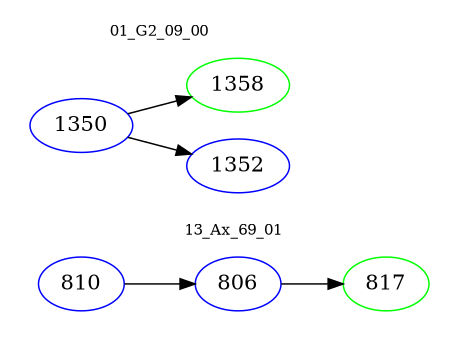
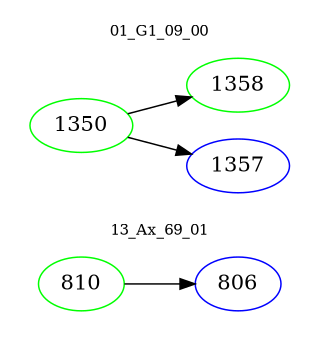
cluster "01_G2_09_00": label "01_G2_09_00" -> "01_G1_09_00"
node "1350": color blue -> green
node "1352": label "1352" -> "1357"
node "810": color blue -> green
node "817": removed
